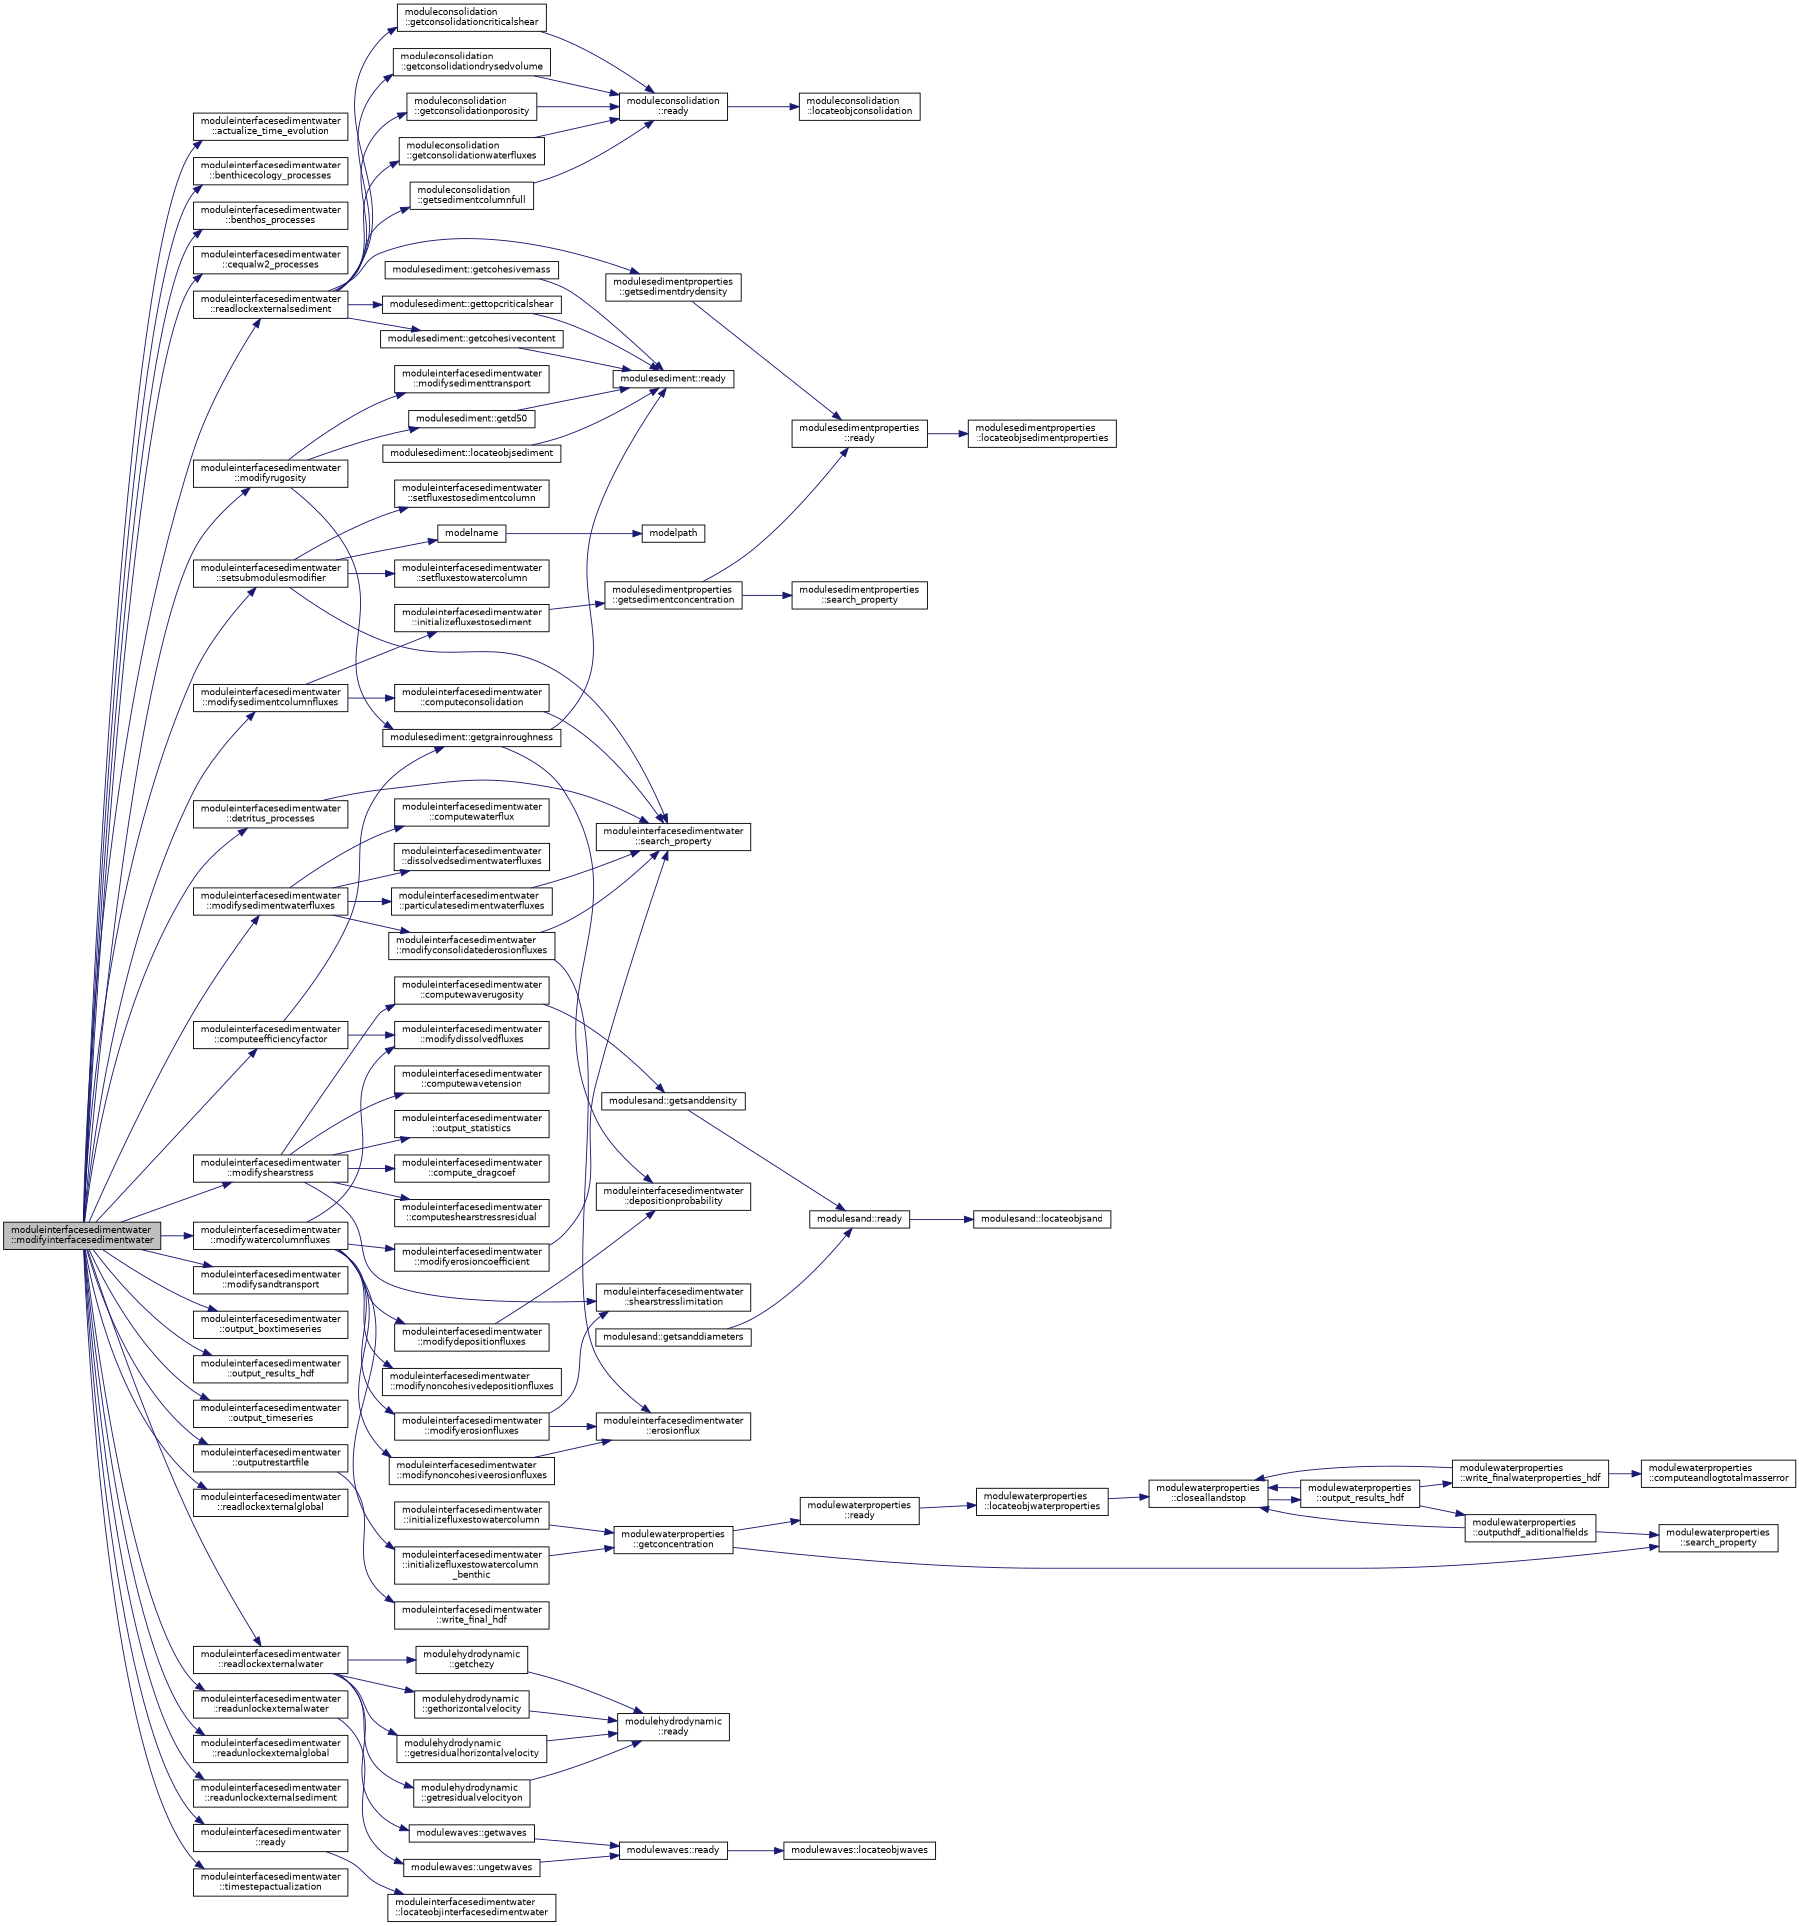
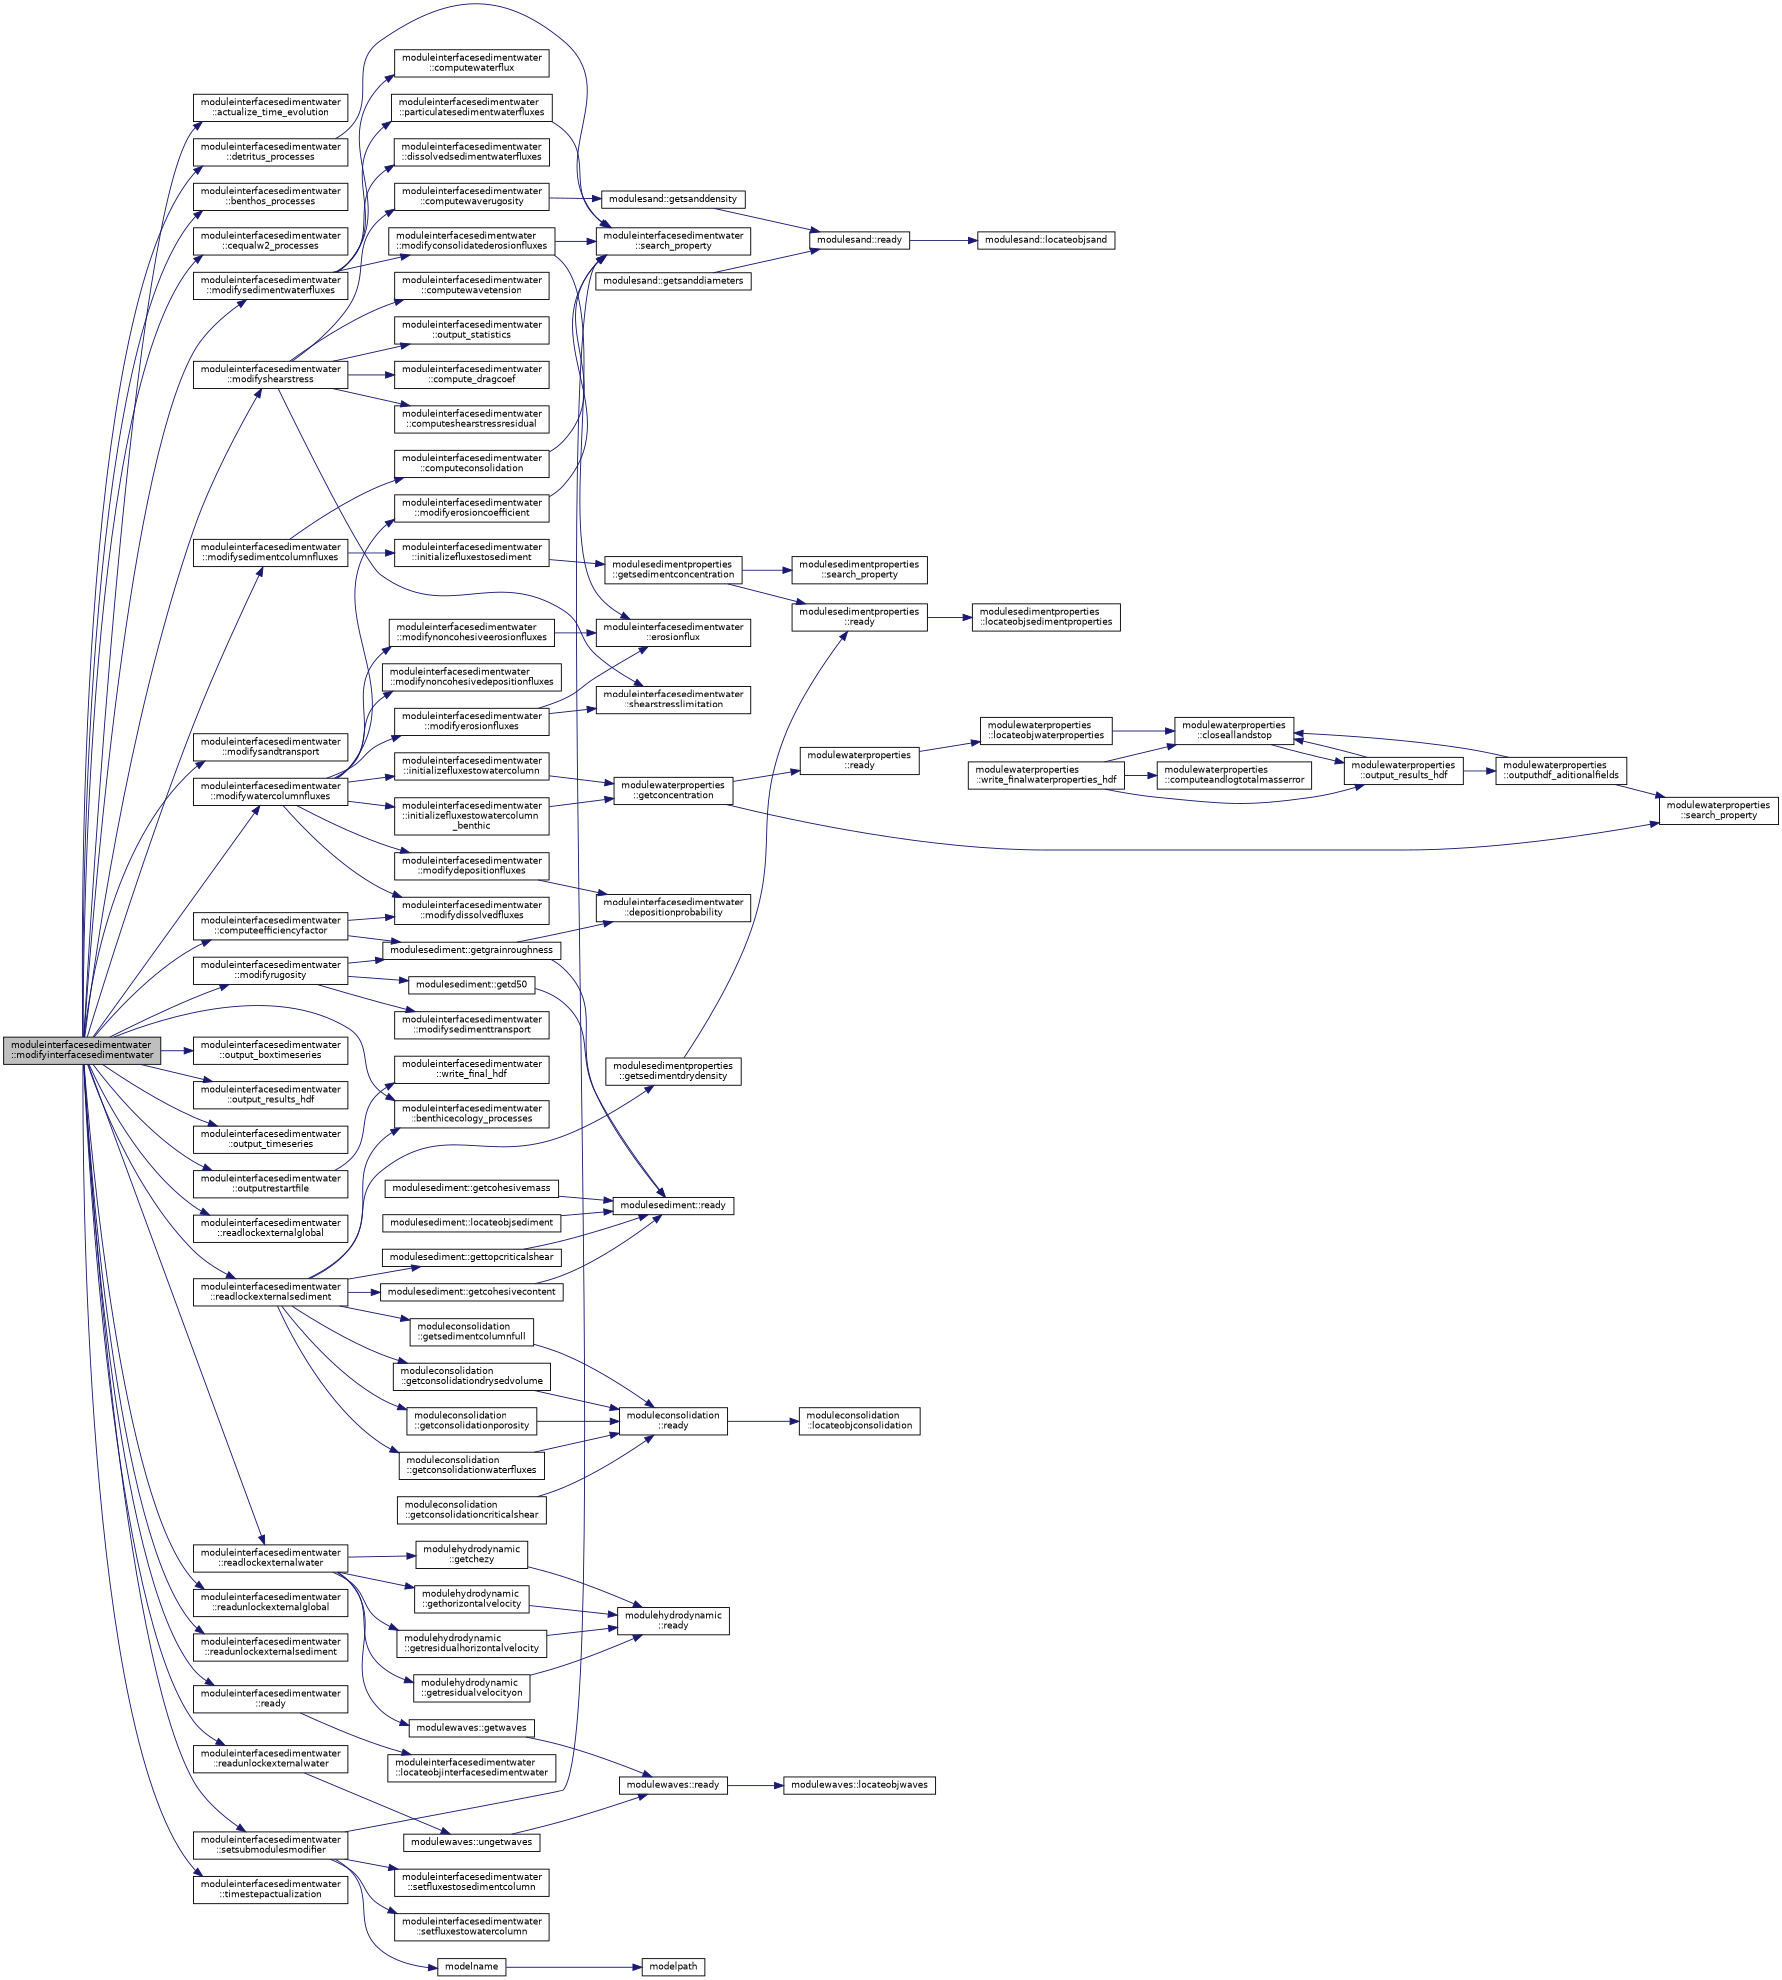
edge "moduleinterfacesedimentwater ::readlockexternalsediment" -> "moduleconsolidation ::getconsolidationcriticalshear": now "moduleinterfacesedimentwater ::readlockexternalsediment" -> "moduleinterfacesedimentwater ::benthicecology_processes"
edge "moduleinterfacesedimentwater ::modifywatercolumnfluxes" -> "moduleinterfacesedimentwater ::initializefluxestowatercolumn": added
edge "modulewaterproperties ::output_results_hdf" -> "modulewaterproperties ::write_finalwaterproperties_hdf": reversed
